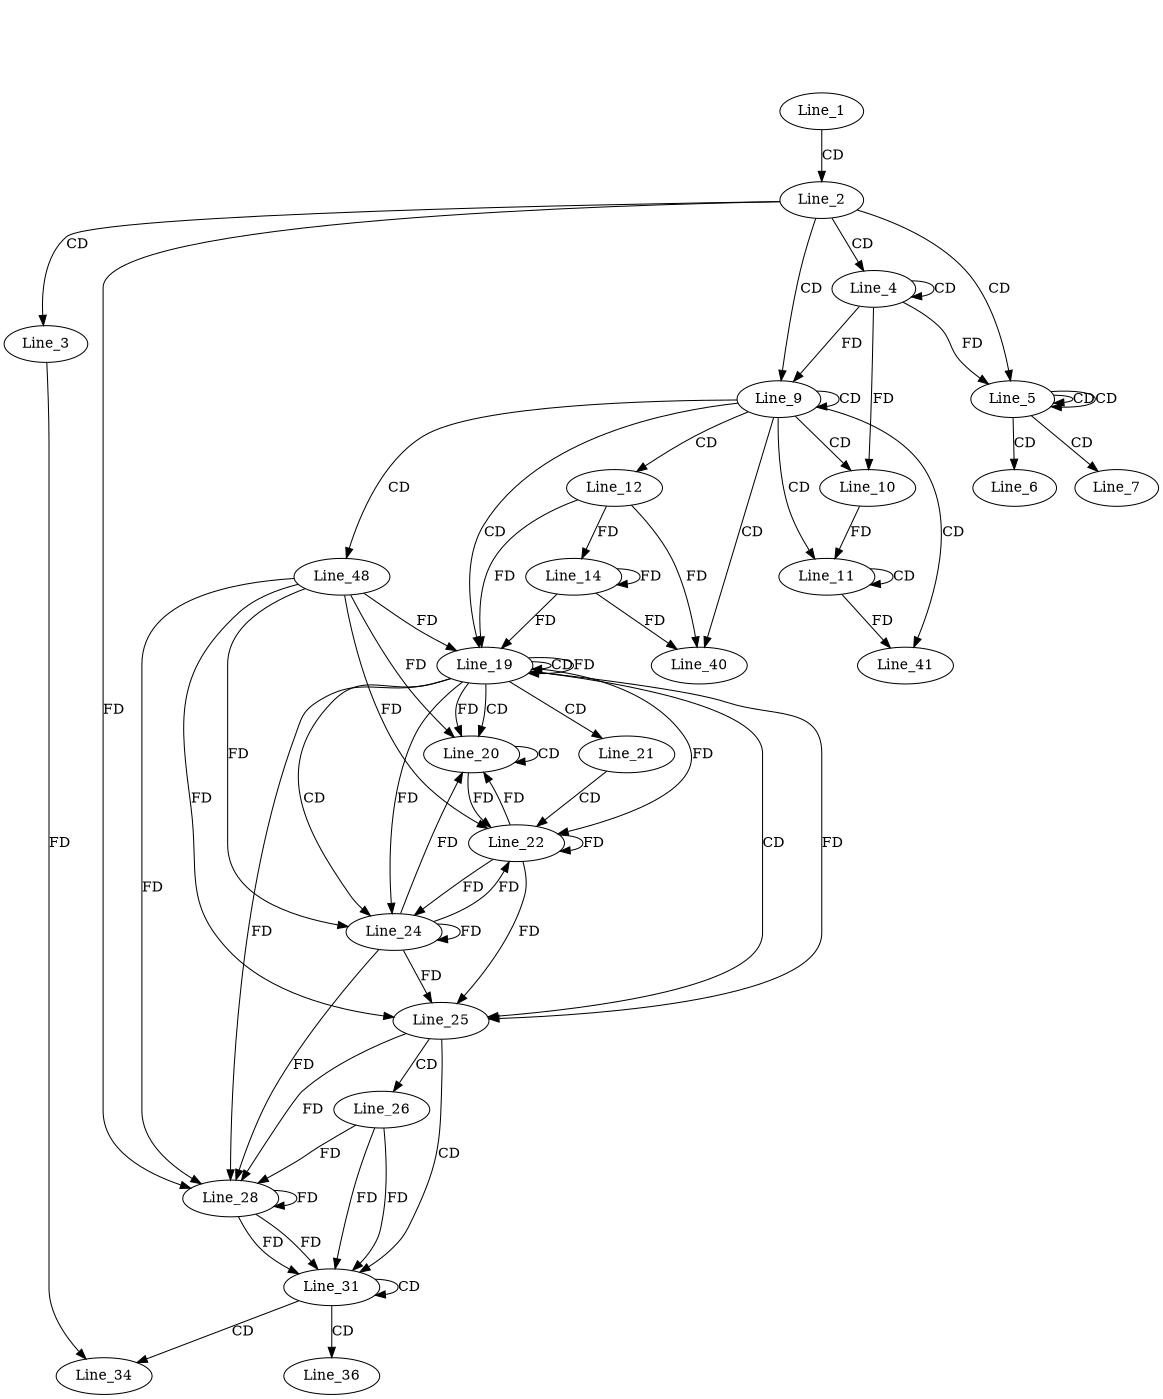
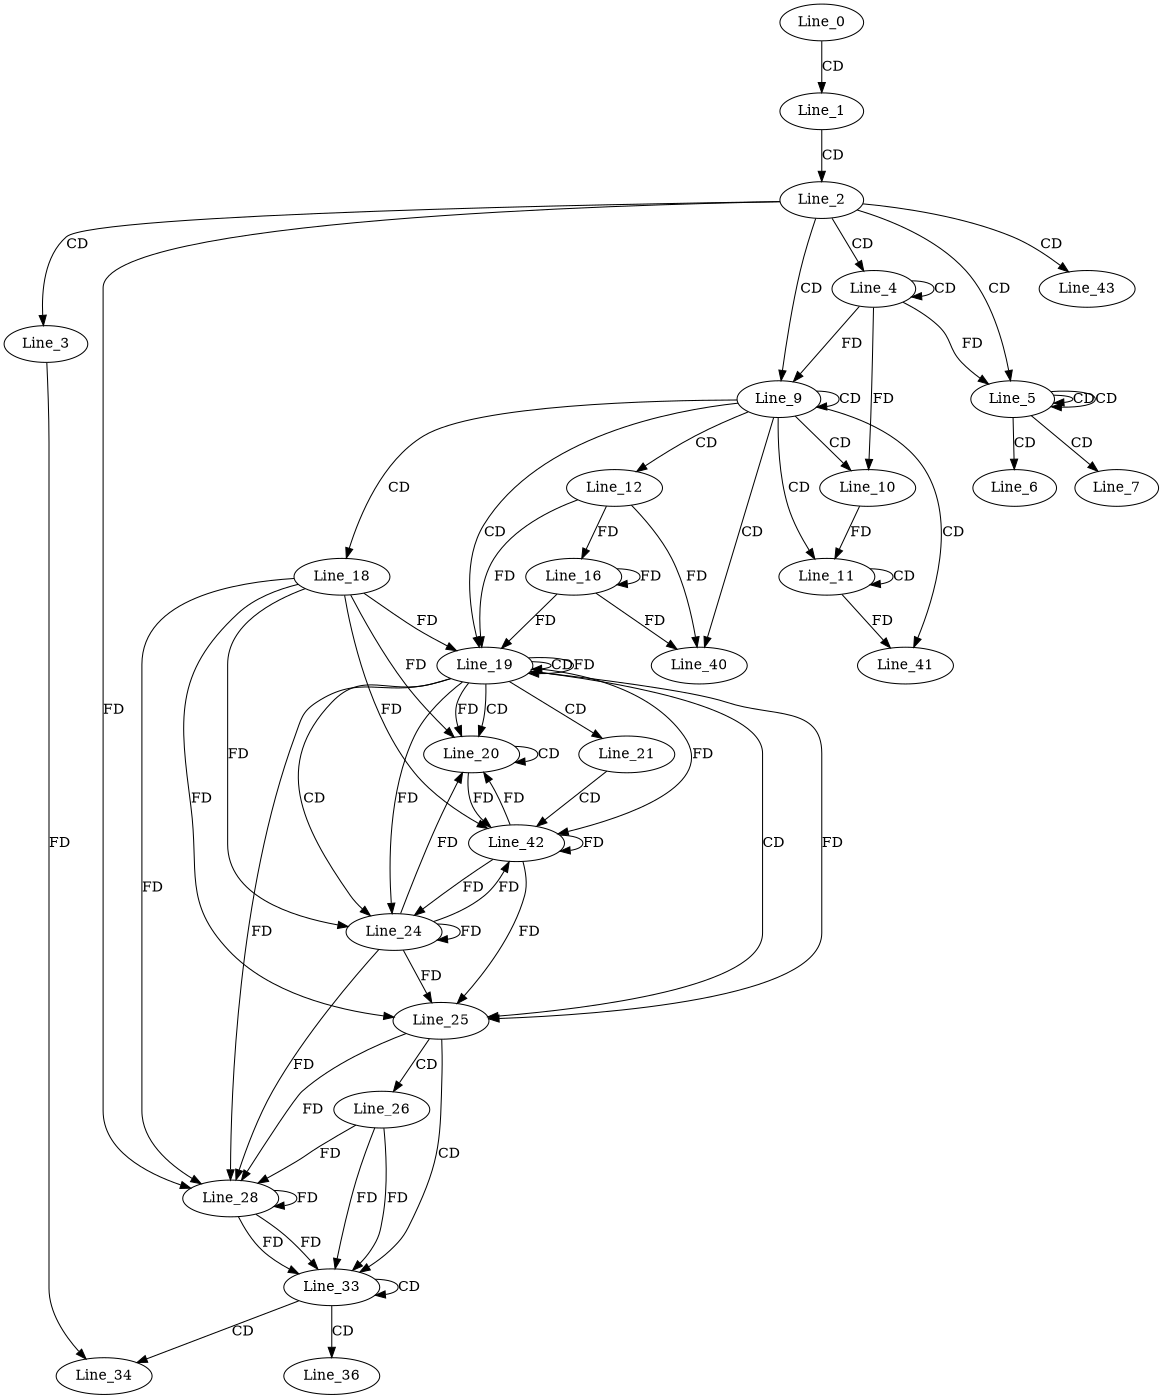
node "Line_0": added
node "Line_43": added
node "Line_48": label "Line_48" -> "Line_18"
node "Line_14": label "Line_14" -> "Line_16"
node "Line_22": label "Line_22" -> "Line_42"
node "Line_31": label "Line_31" -> "Line_33"
